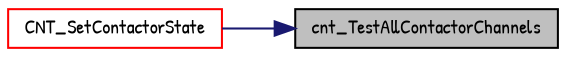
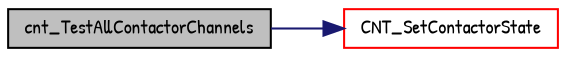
edge "CNT_SetContactorState" -> "cnt_TestAllContactorChannels": reversed
